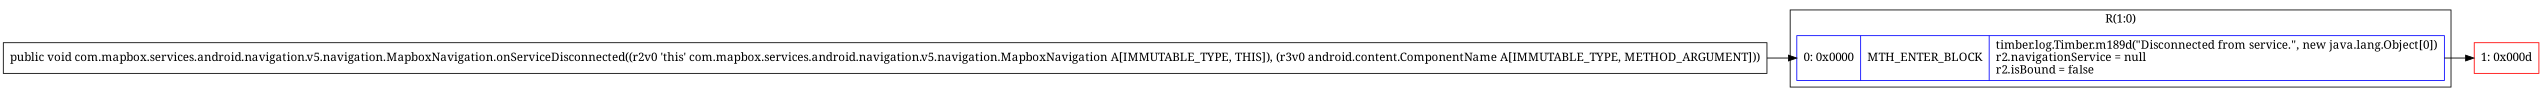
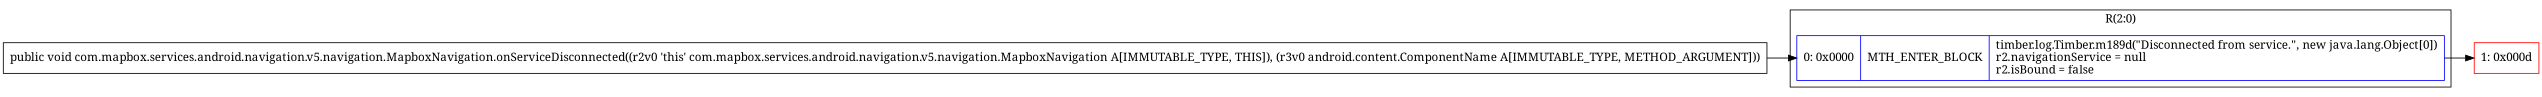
cluster "R(1:0)": label "R(1:0)" -> "R(2:0)"
